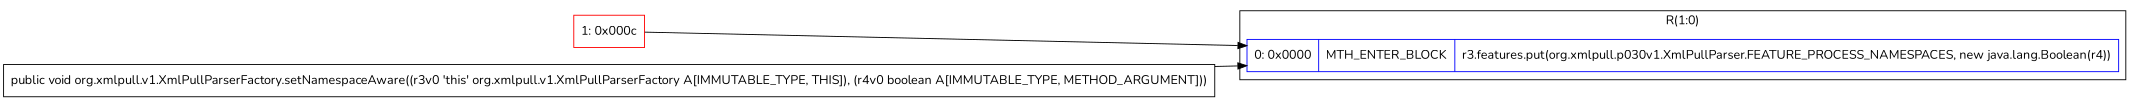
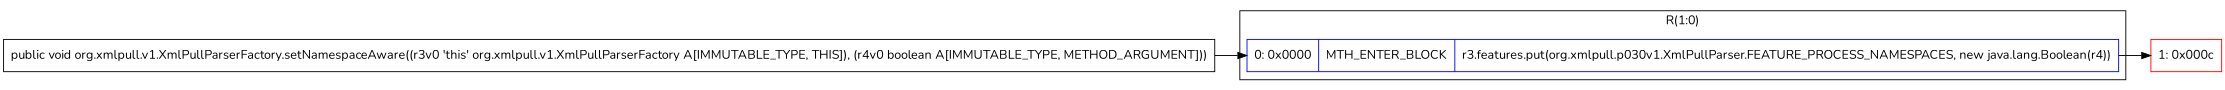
edge "1: 0x000c" -> "0: 0x0000": reversed
